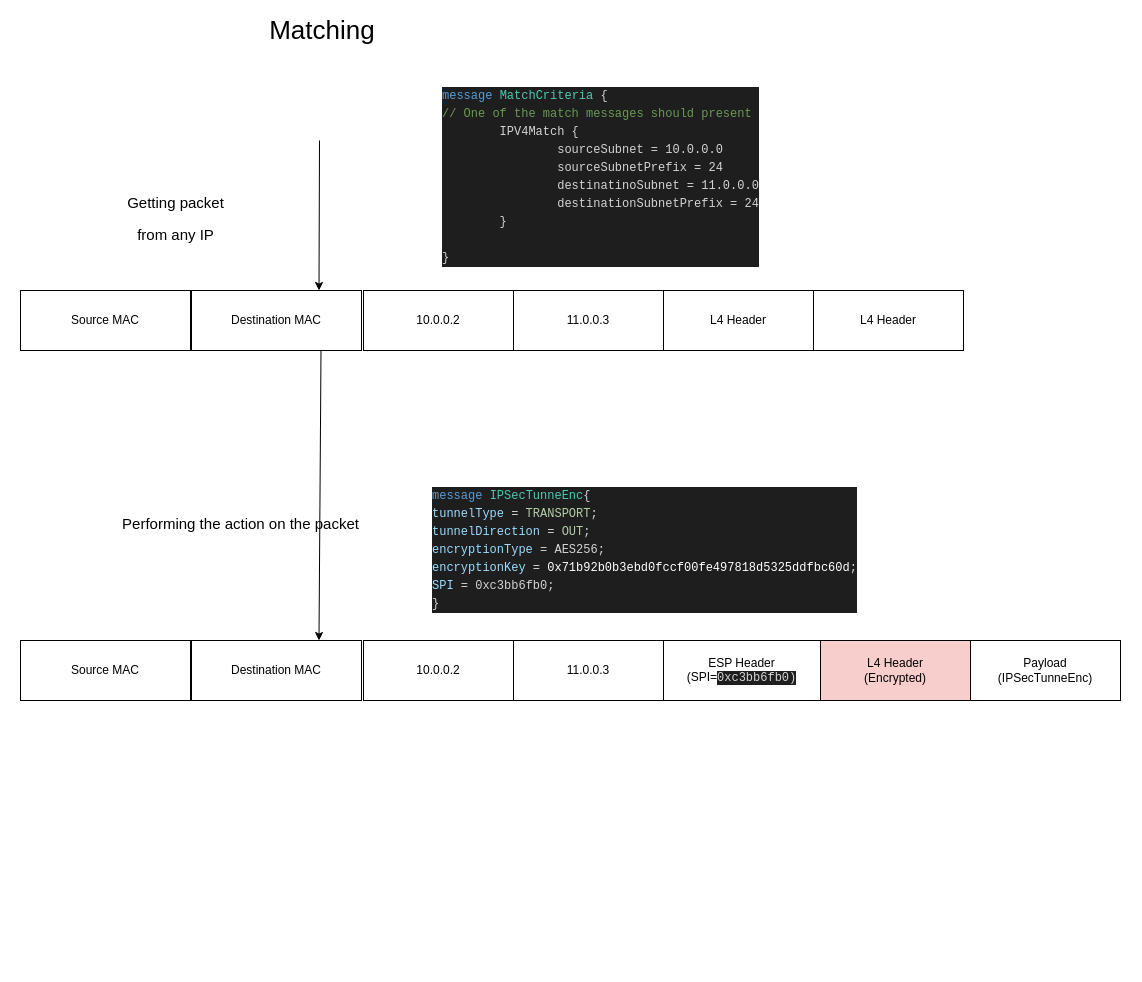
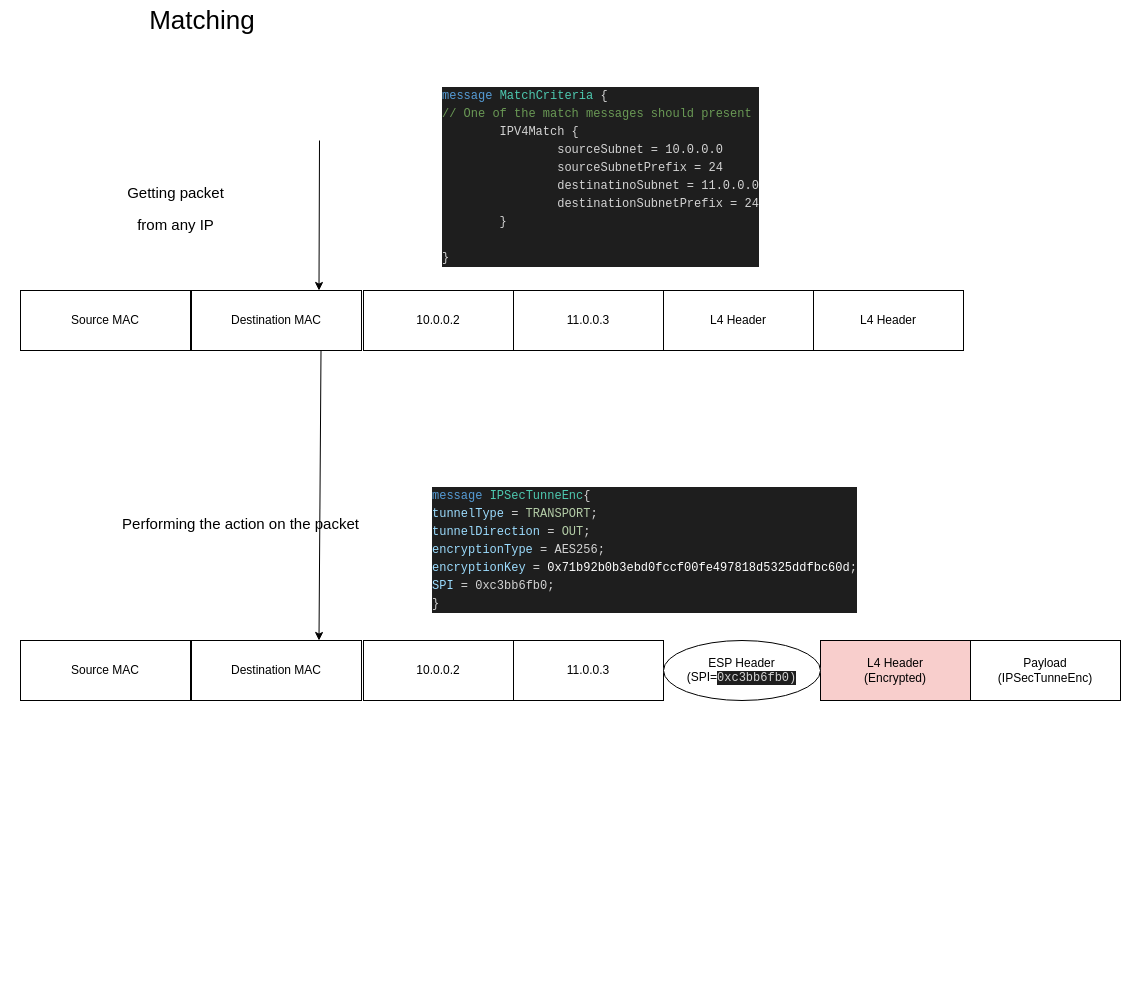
node "Matching": moved (326, 31) -> (206, 21)
node "Getting packet from any IP": moved (176, 216) -> (176, 206)
node "ESP Header (SPI=0xc3bb6fb0)": shape rectangle -> ellipse
